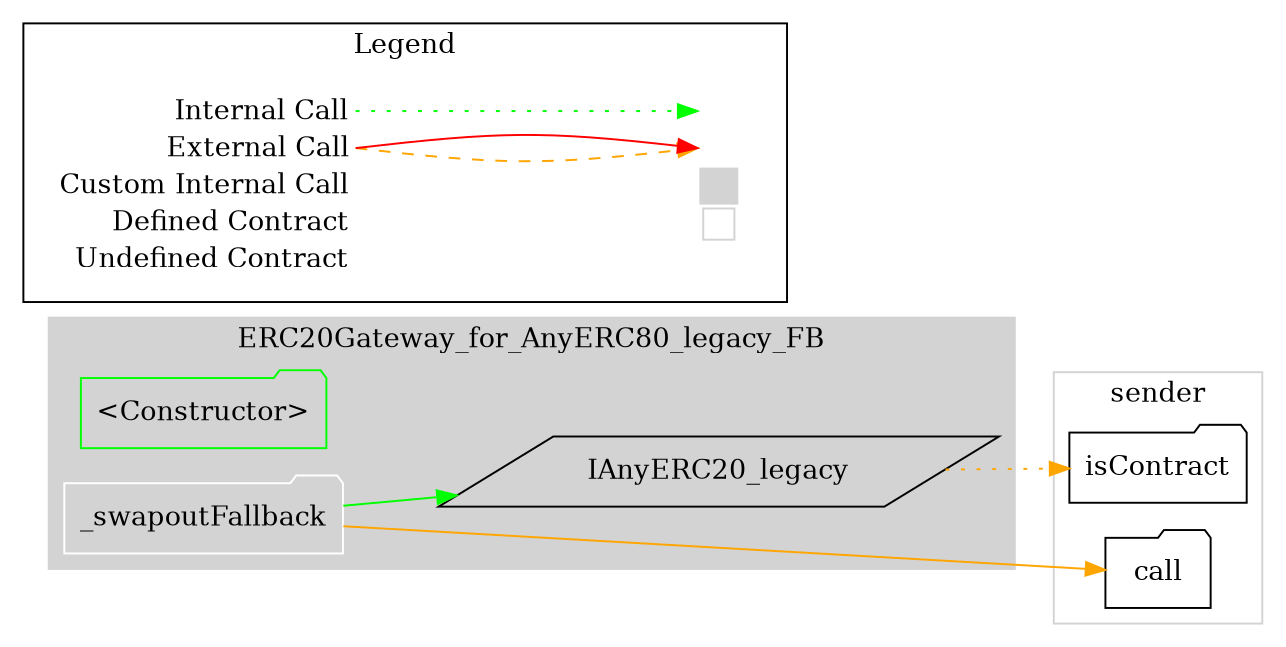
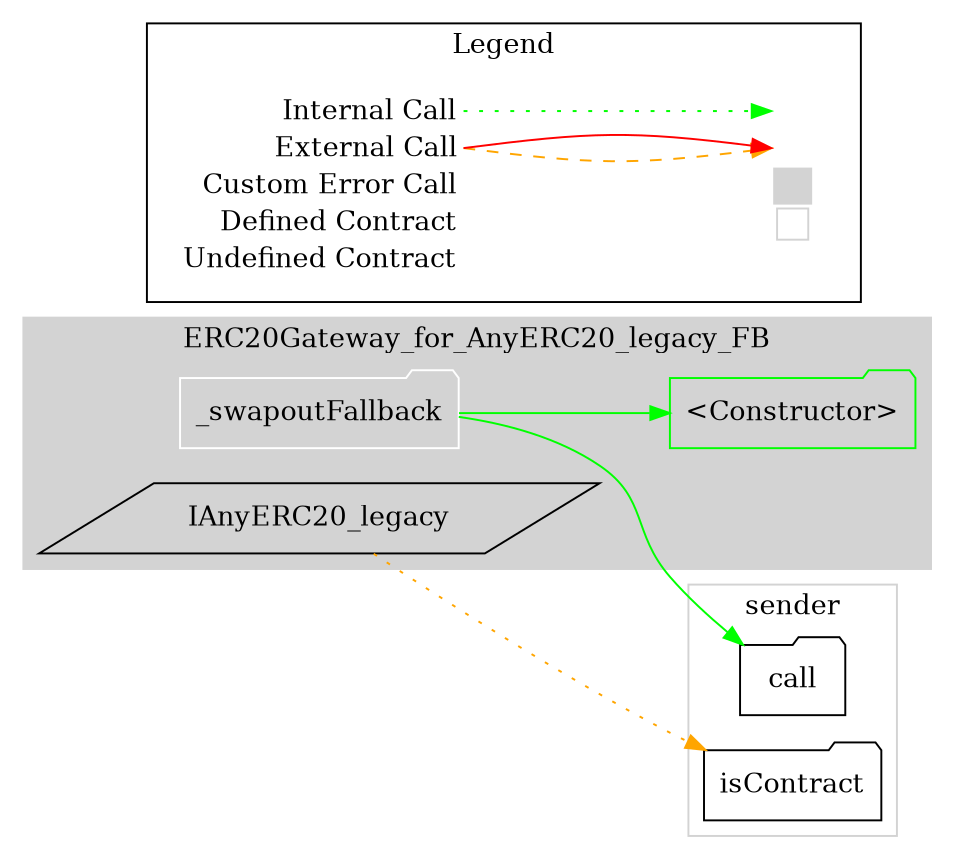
node "Internal Call": text "Custom Internal Call" -> "Custom Error Call"
cluster "ERC20Gateway_for_AnyERC80_legacy_FB": label "ERC20Gateway_for_AnyERC80_legacy_FB" -> "ERC20Gateway_for_AnyERC20_legacy_FB"
edge "_swapoutFallback" -> "IAnyERC20_legacy": now "_swapoutFallback" -> "<Constructor>"
edge "_swapoutFallback" -> "call": color orange -> green
